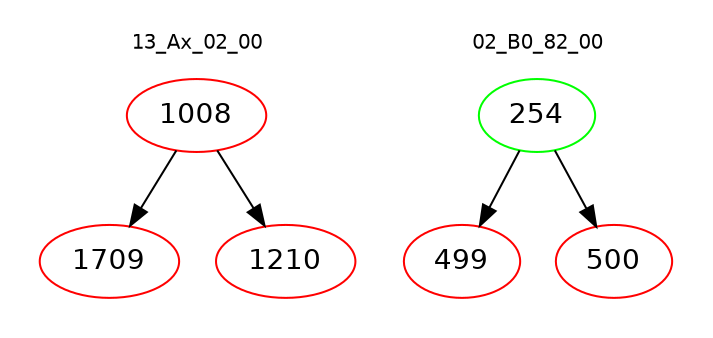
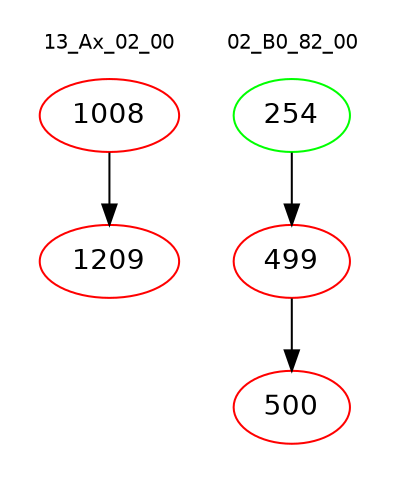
edge "254" -> "500": now "499" -> "500"
node "1709": label "1709" -> "1209"
node "1210": removed
